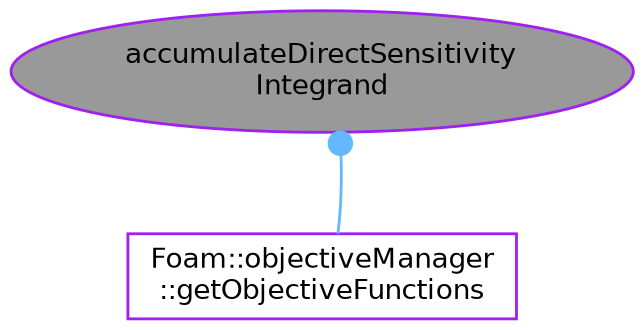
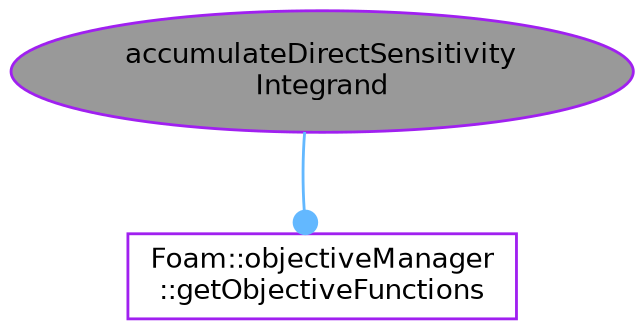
edge "Foam::objectiveManager ::getObjectiveFunctions" -> "accumulateDirectSensitivity Integrand": reversed
